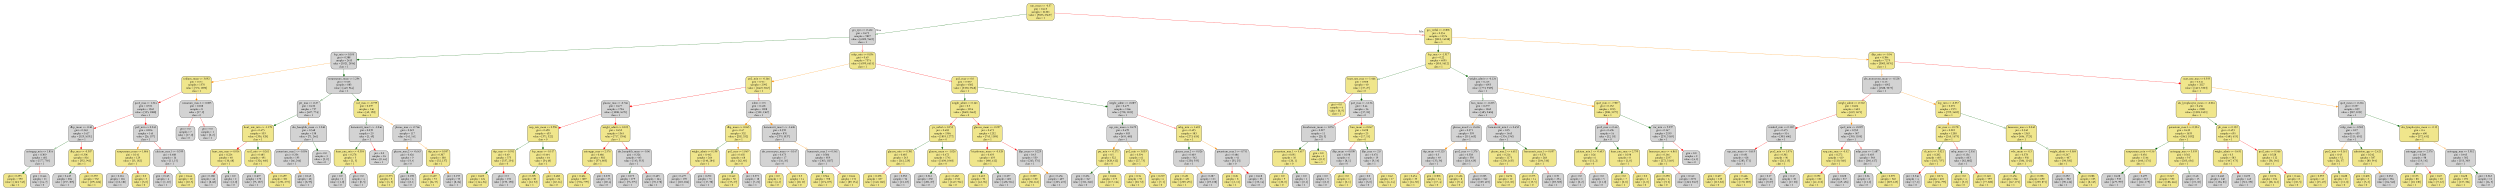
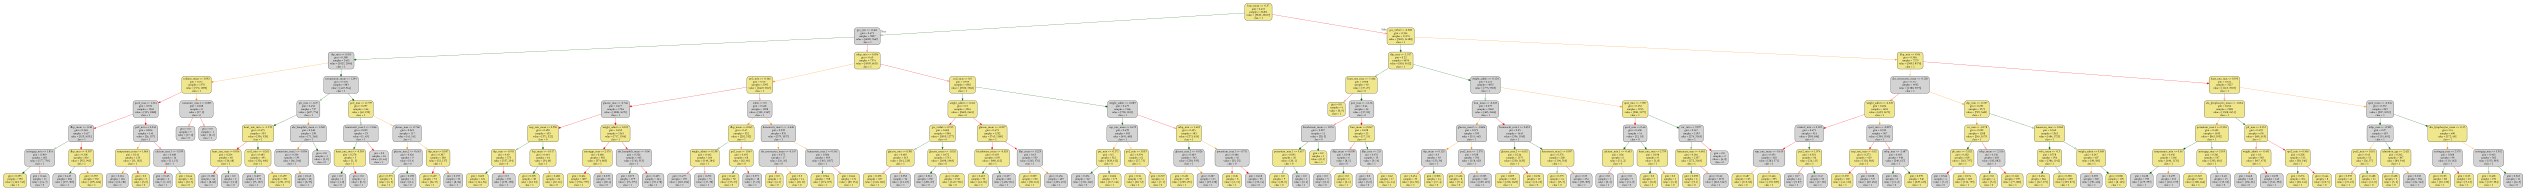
node "gini = 0.209 samples = 1163 value = [218, 1623] class = 1": added
